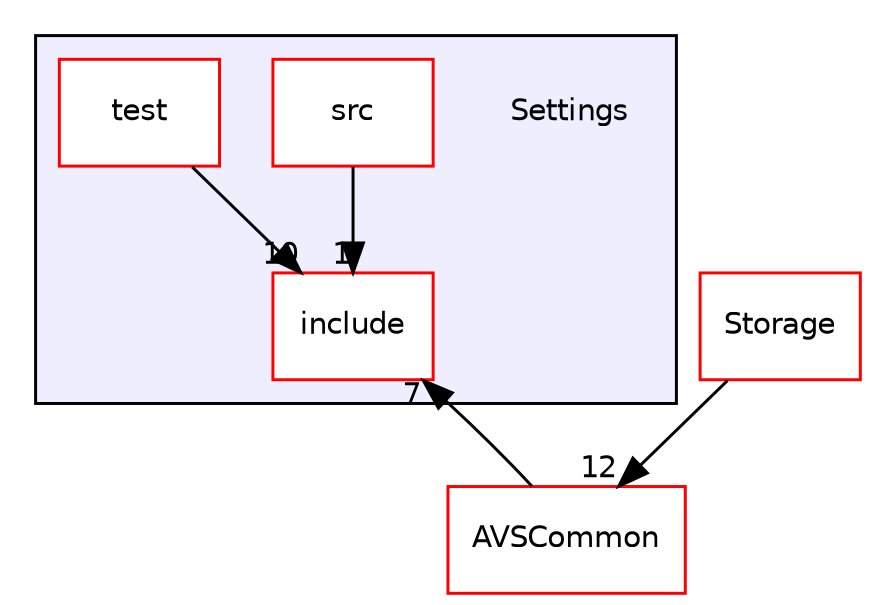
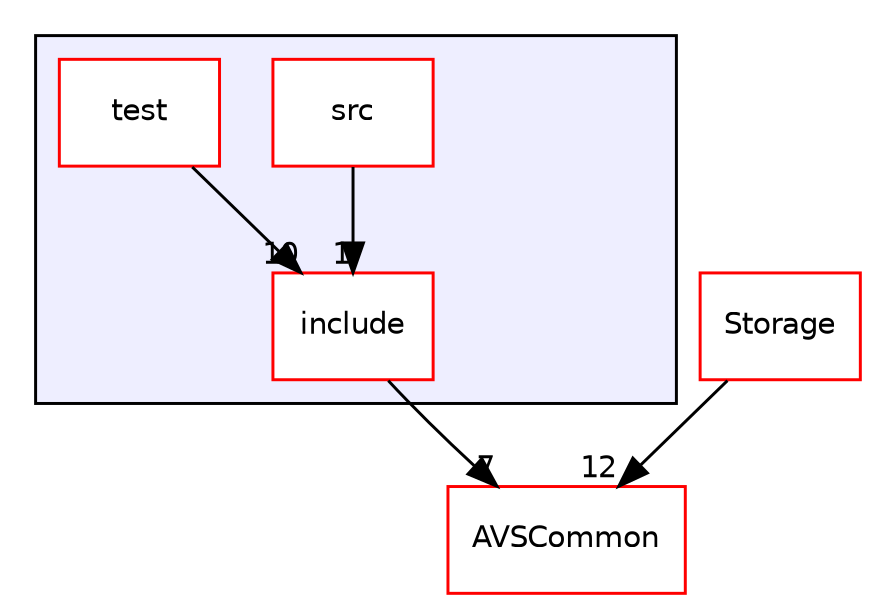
node "Settings": removed
edge "AVSCommon" -> "include": reversed
